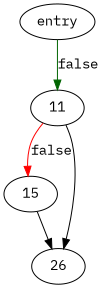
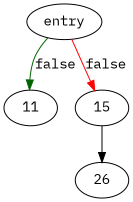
edge "11" -> "15": now "entry" -> "15"
edge "11" -> "26": removed
